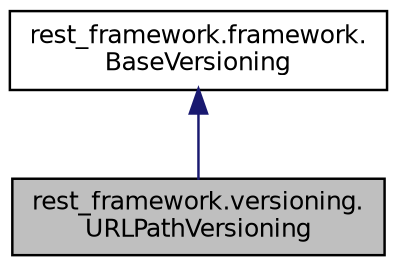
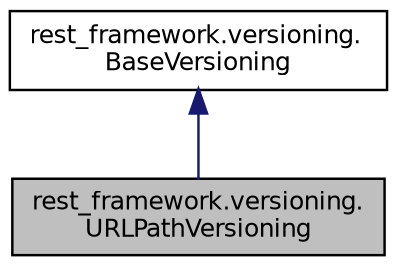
node "rest_framework.framework. BaseVersioning": label "rest_framework.framework. BaseVersioning" -> "rest_framework.versioning. BaseVersioning"
